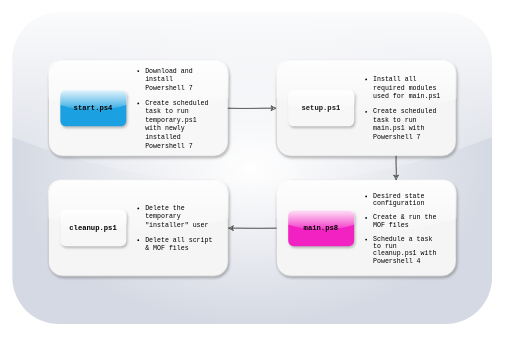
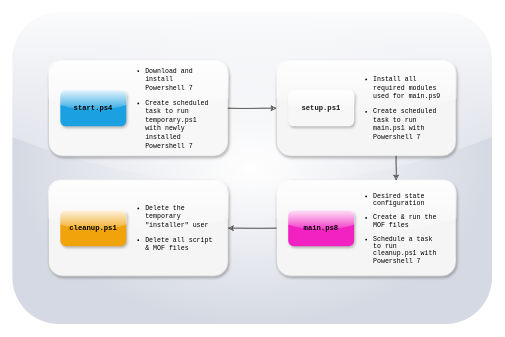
node "Install all required modules used for main.ps1 Create scheduled task to run main.ps1 with Powershell 7": label "Install all required modules used for main.ps1 Create scheduled task to run main.ps1 with Powershell 7" -> "Install all required modules used for main.ps9 Create scheduled task to run main.ps1 with Powershell 7"
node "cleanup.ps1": fillcolor #f7f7f7 -> #f0a30a
node "Desired state configuration Create & run the MOF files Schedule a task to run cleanup.ps1 with Powershell 4": label "Desired state configuration Create & run the MOF files Schedule a task to run cleanup.ps1 with Powershell 4" -> "Desired state configuration Create & run the MOF files Schedule a task to run cleanup.ps1 with Powershell 7"
